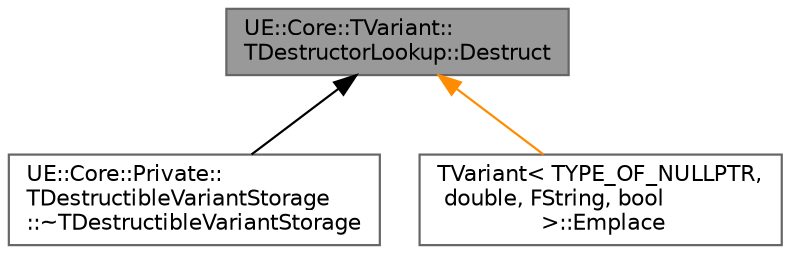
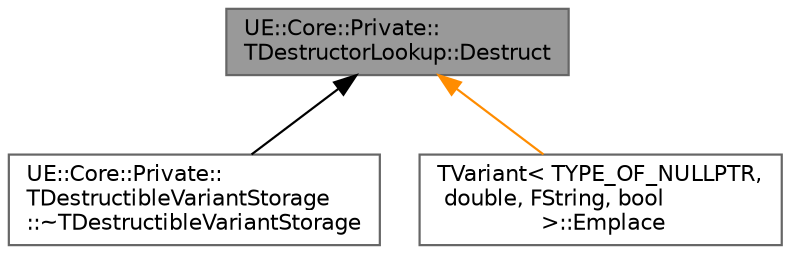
node "UE::Core::TVariant:: TDestructorLookup::Destruct": label "UE::Core::TVariant:: TDestructorLookup::Destruct" -> "UE::Core::Private:: TDestructorLookup::Destruct"
